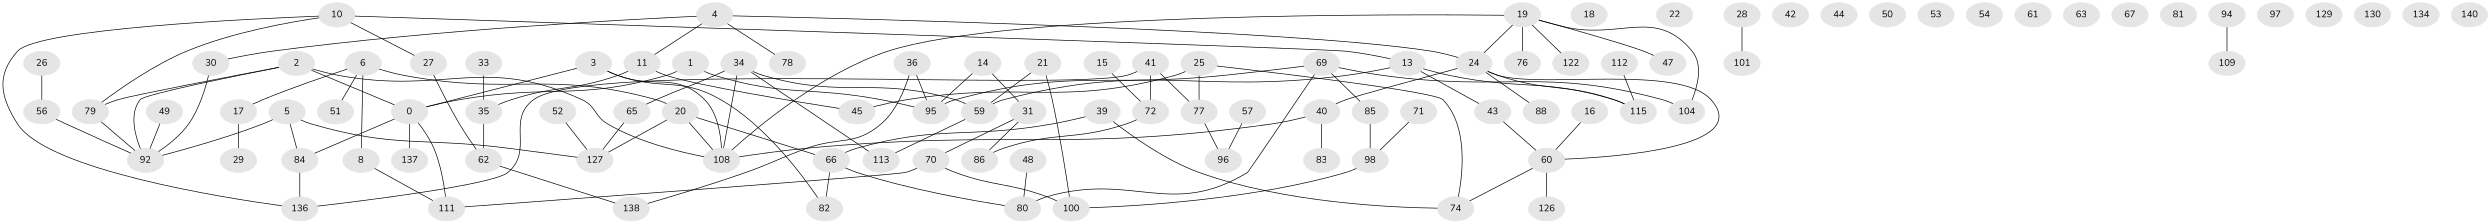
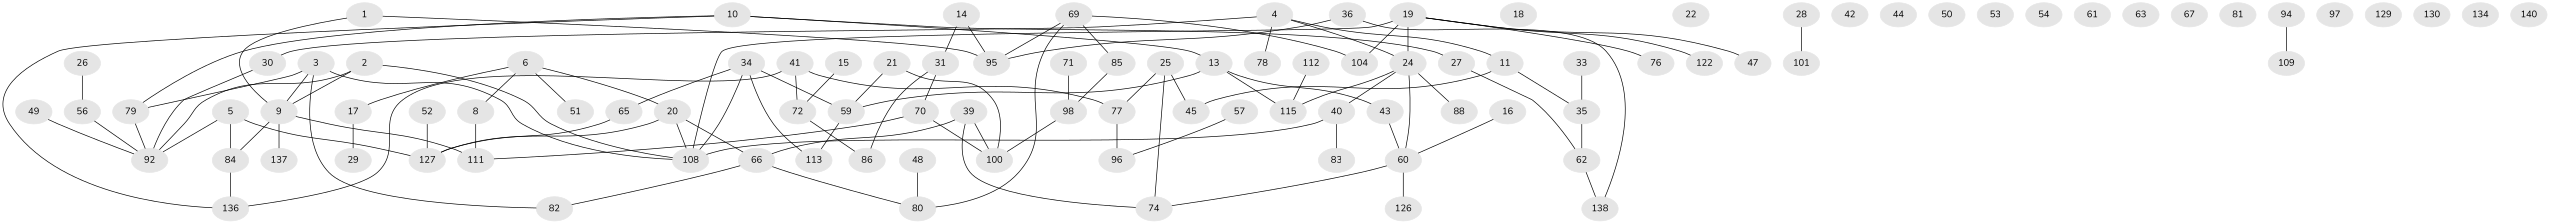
edge "2" -- "79": now "3" -- "79"
node "0": label "0" -> "9"
edge "39" -- "100": added
